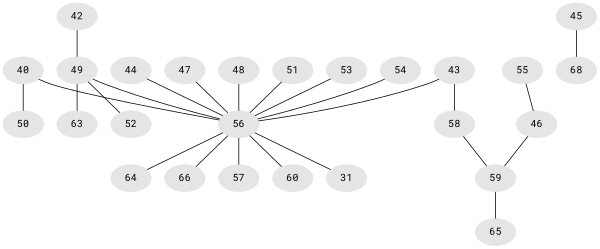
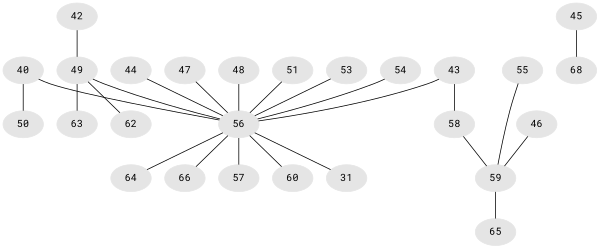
edge "55" -- "46": now "55" -- "59"
node "52": label "52" -> "62"
